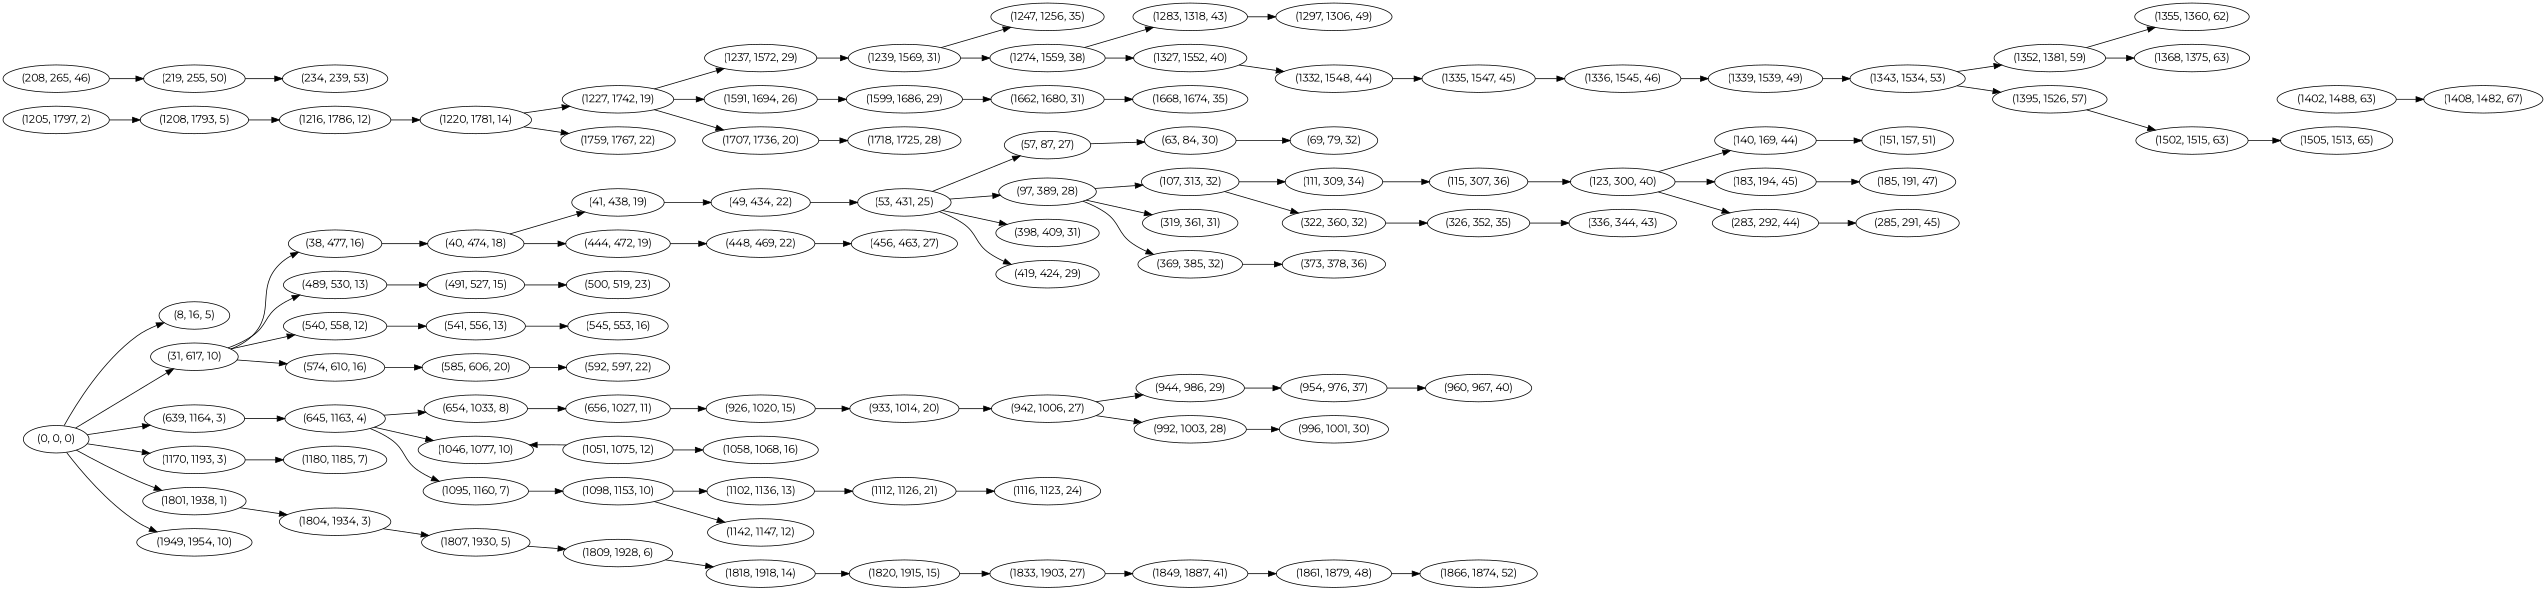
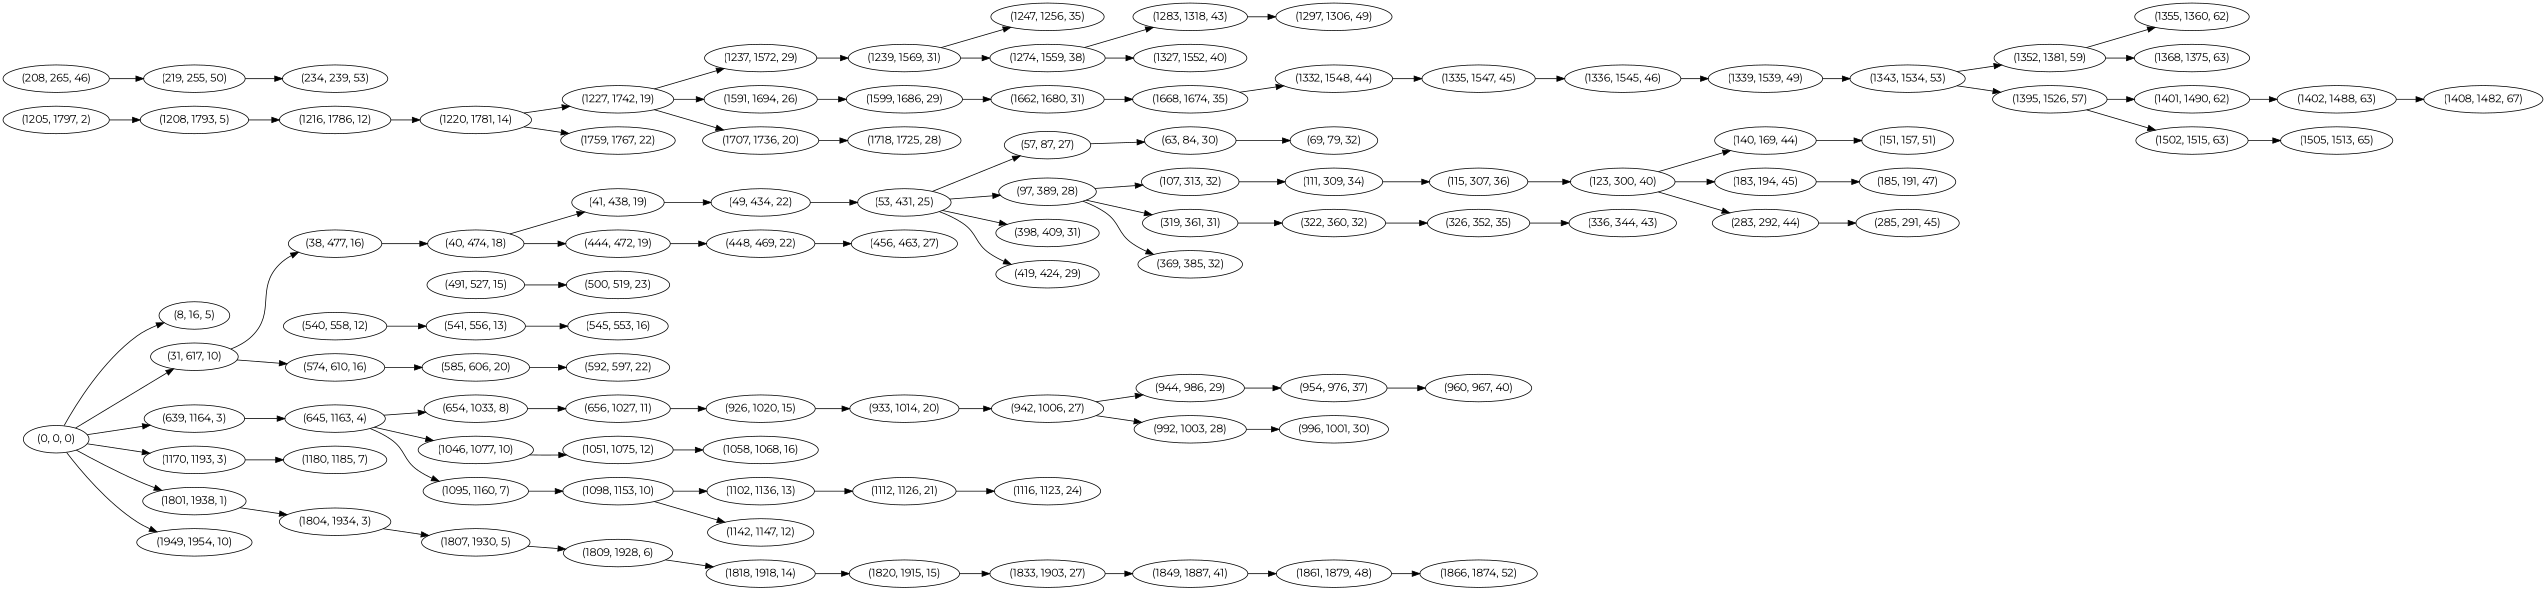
edge "(1327, 1552, 40)" -> "(1332, 1548, 44)": now "(1668, 1674, 35)" -> "(1332, 1548, 44)"
node "(1401, 1490, 62)": added
edge "(107, 313, 32)" -> "(322, 360, 32)": now "(319, 361, 31)" -> "(322, 360, 32)"
node "(373, 378, 36)": removed
node "(489, 530, 13)": removed
edge "(31, 617, 10)" -> "(540, 558, 12)": removed
edge "(1051, 1075, 12)" -> "(1046, 1077, 10)": reversed
